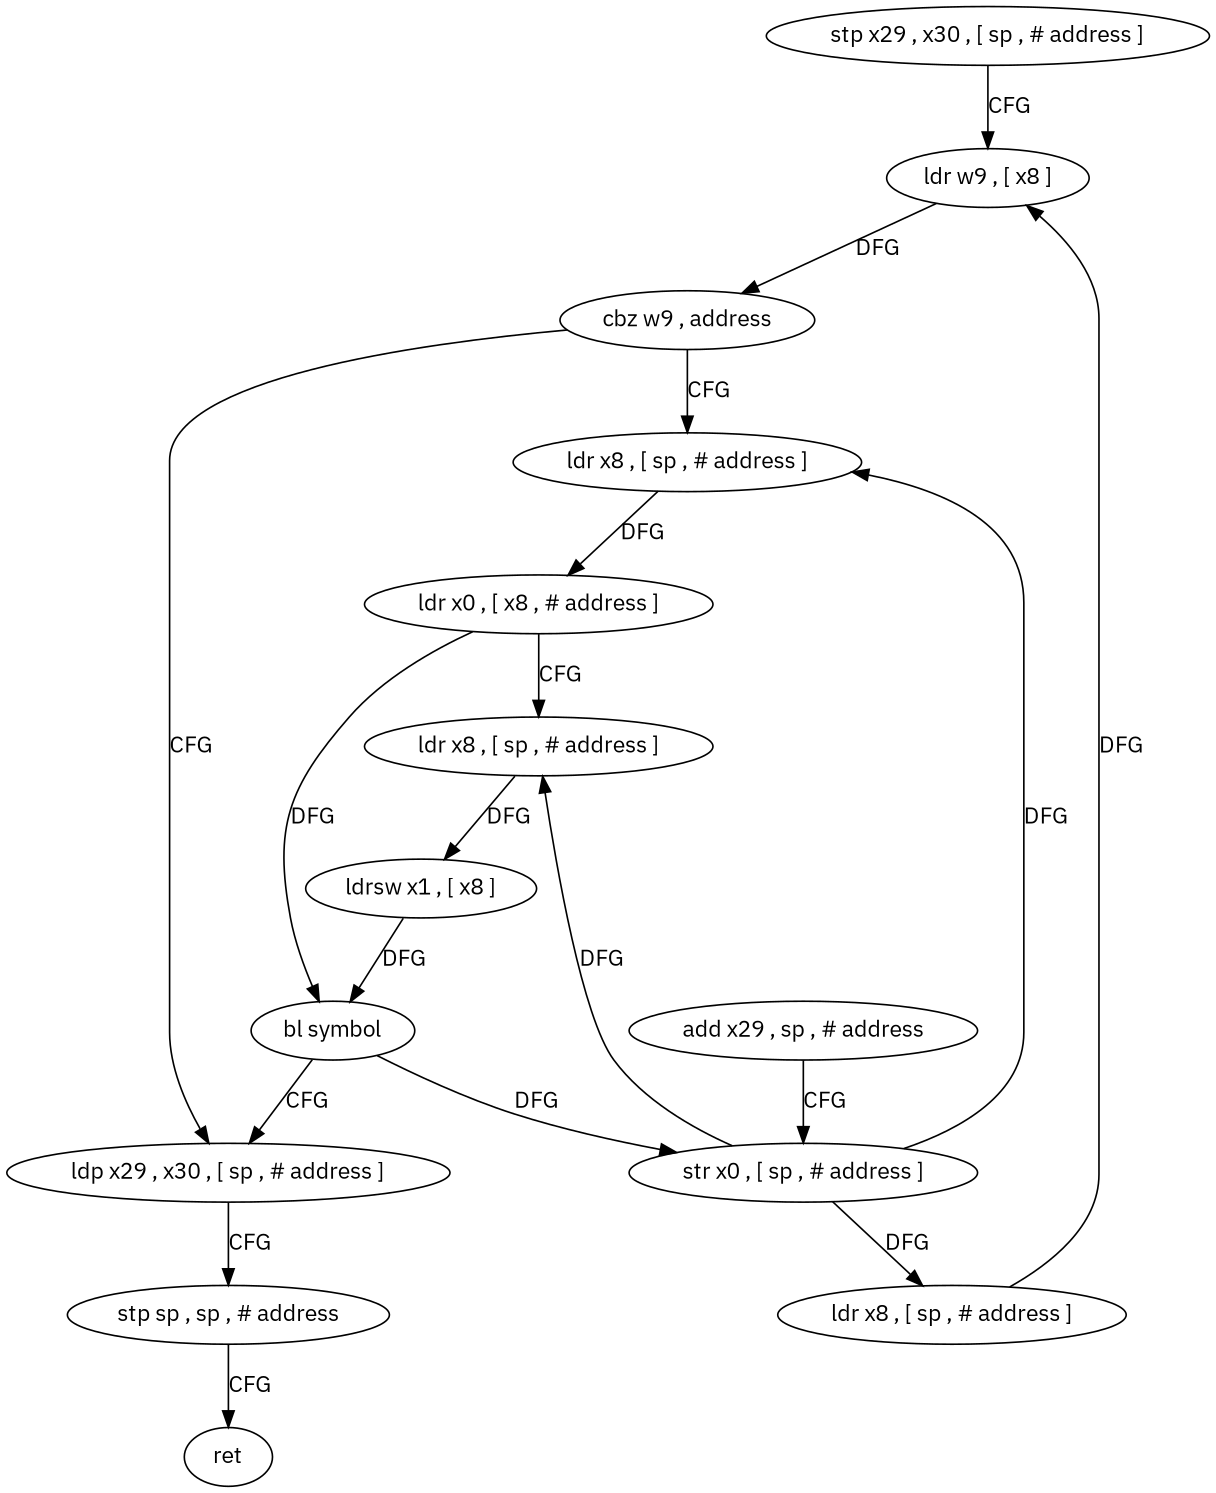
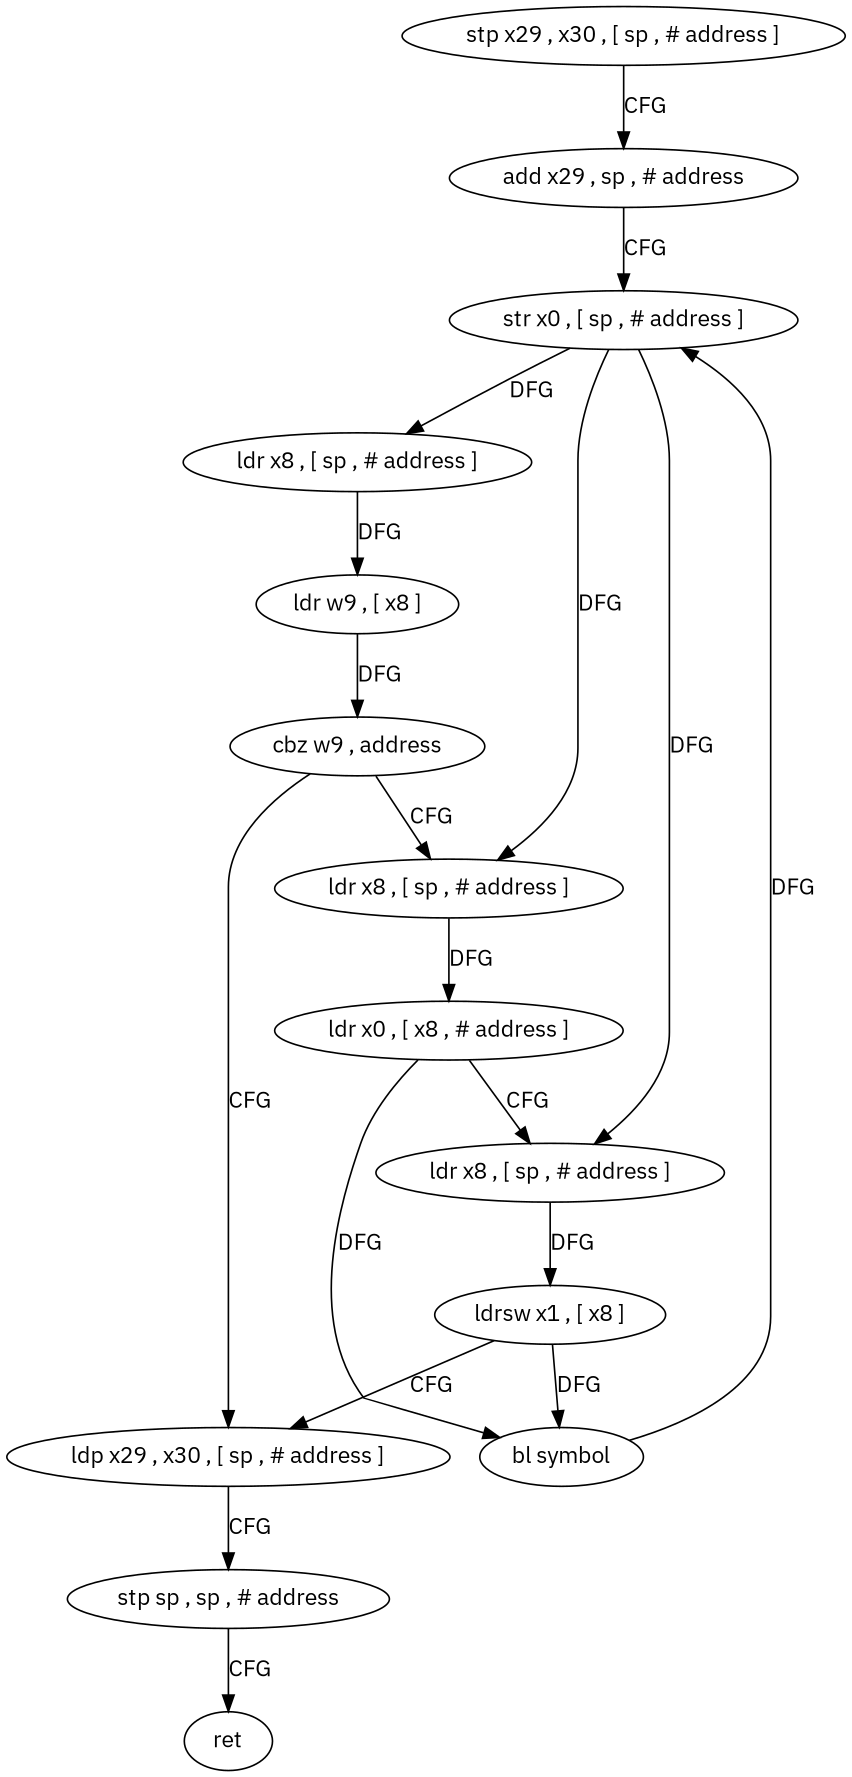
edge "stp x29 , x30 , [ sp , # address ]" -> "ldr w9 , [ x8 ]": now "stp x29 , x30 , [ sp , # address ]" -> "add x29 , sp , # address"
edge "bl symbol" -> "ldp x29 , x30 , [ sp , # address ]": now "ldrsw x1 , [ x8 ]" -> "ldp x29 , x30 , [ sp , # address ]"
